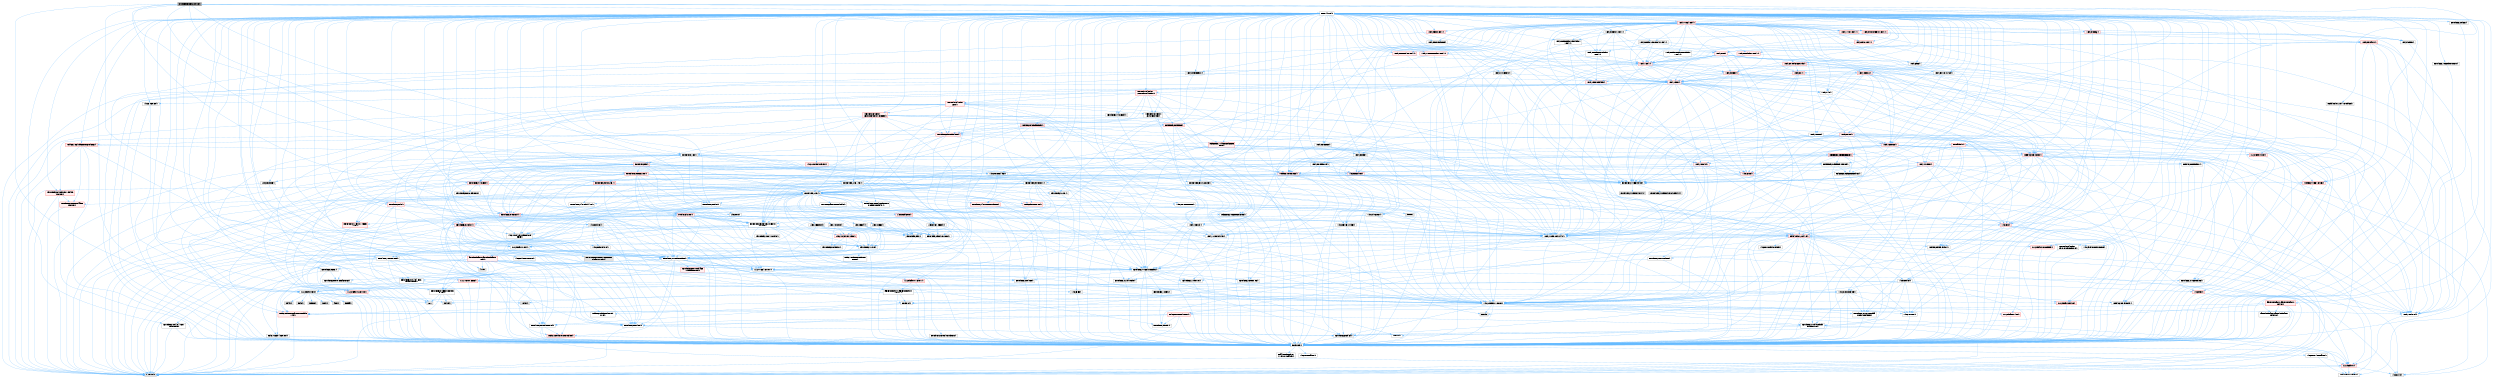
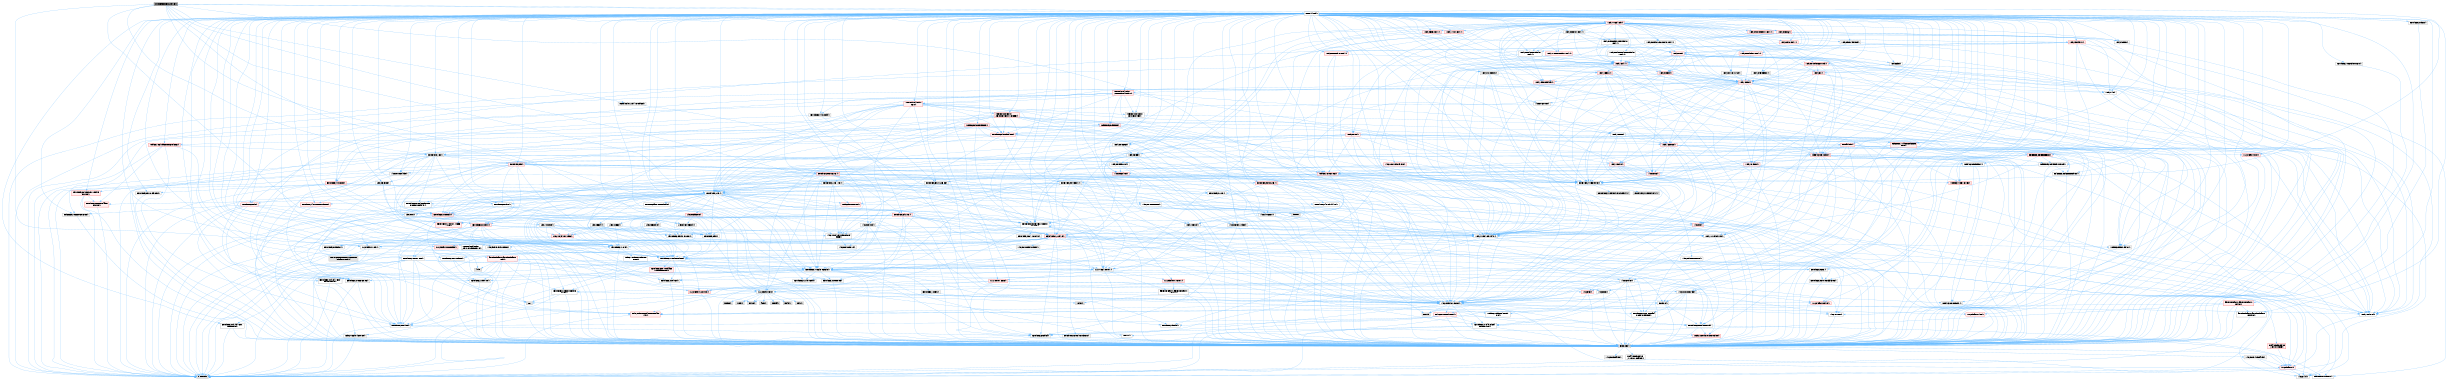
node "Sorting/BitArray.h": label "Sorting/BitArray.h" -> "Containers/BitArray.h"
node "ProfilingDebugging /MemoryTrace.h": added
